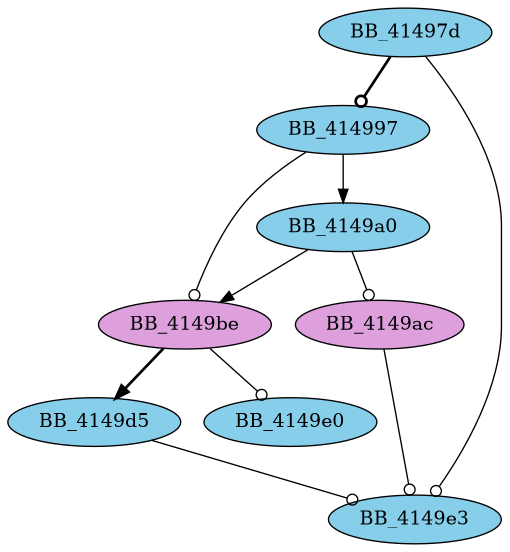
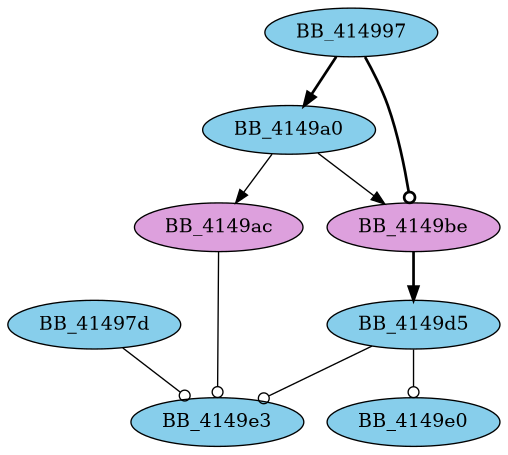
edge "BB_41497d" -> "BB_414997": removed
edge "BB_414997" -> "BB_4149a0": style solid -> bold
edge "BB_414997" -> "BB_4149be": style solid -> bold
edge "BB_4149a0" -> "BB_4149ac": arrowhead odot -> normal
edge "BB_4149be" -> "BB_4149e0": now "BB_4149d5" -> "BB_4149e0"
